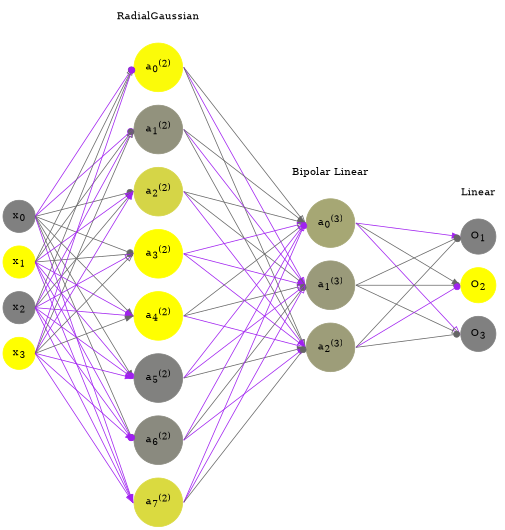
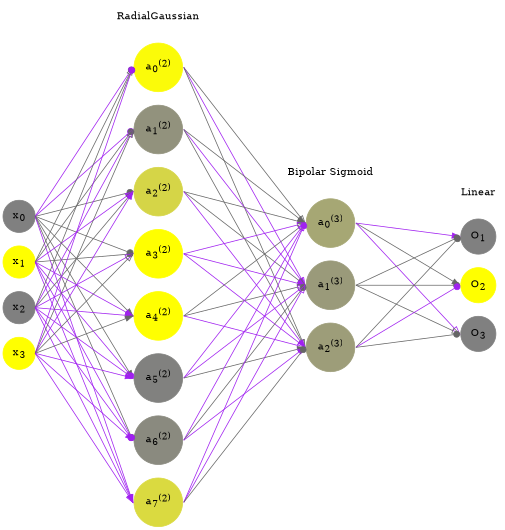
node "Bipolar Linear": label "Bipolar Linear" -> "Bipolar Sigmoid"
